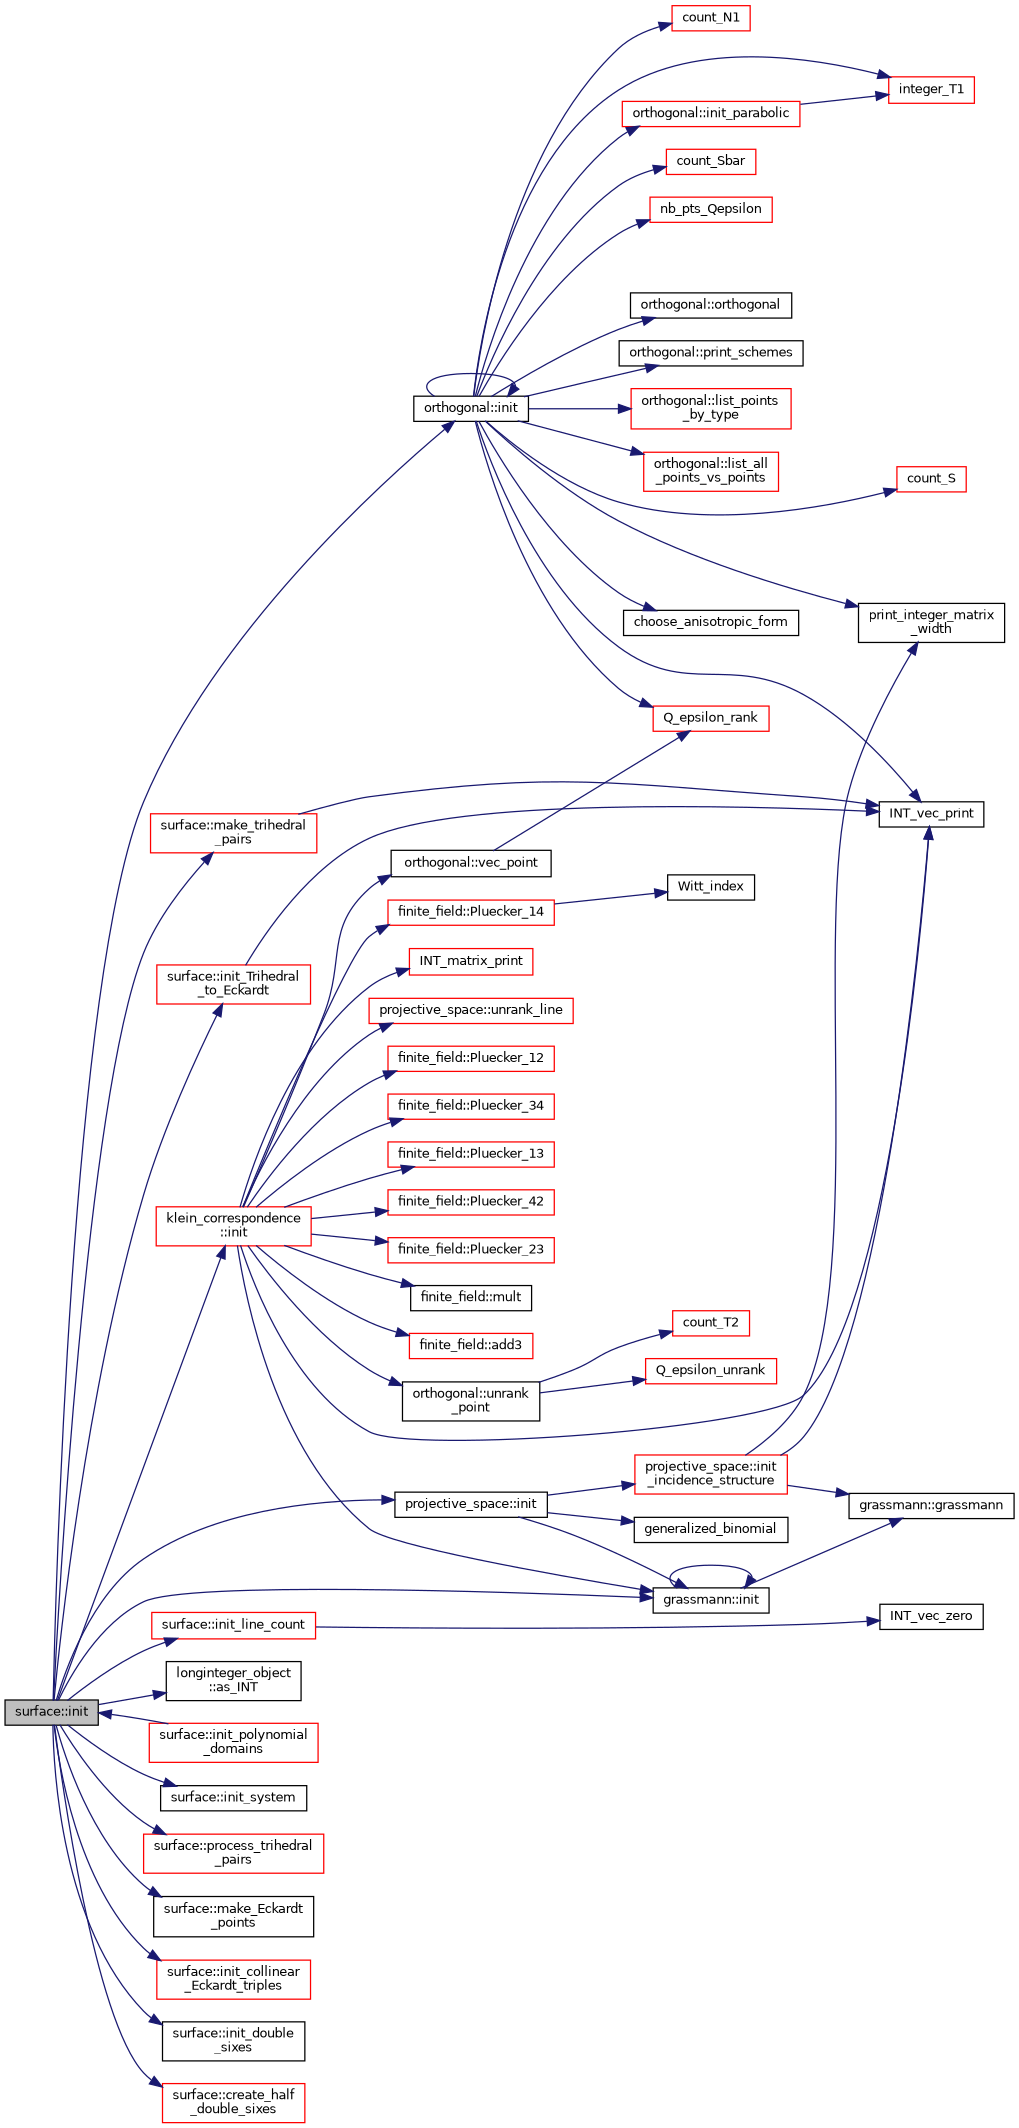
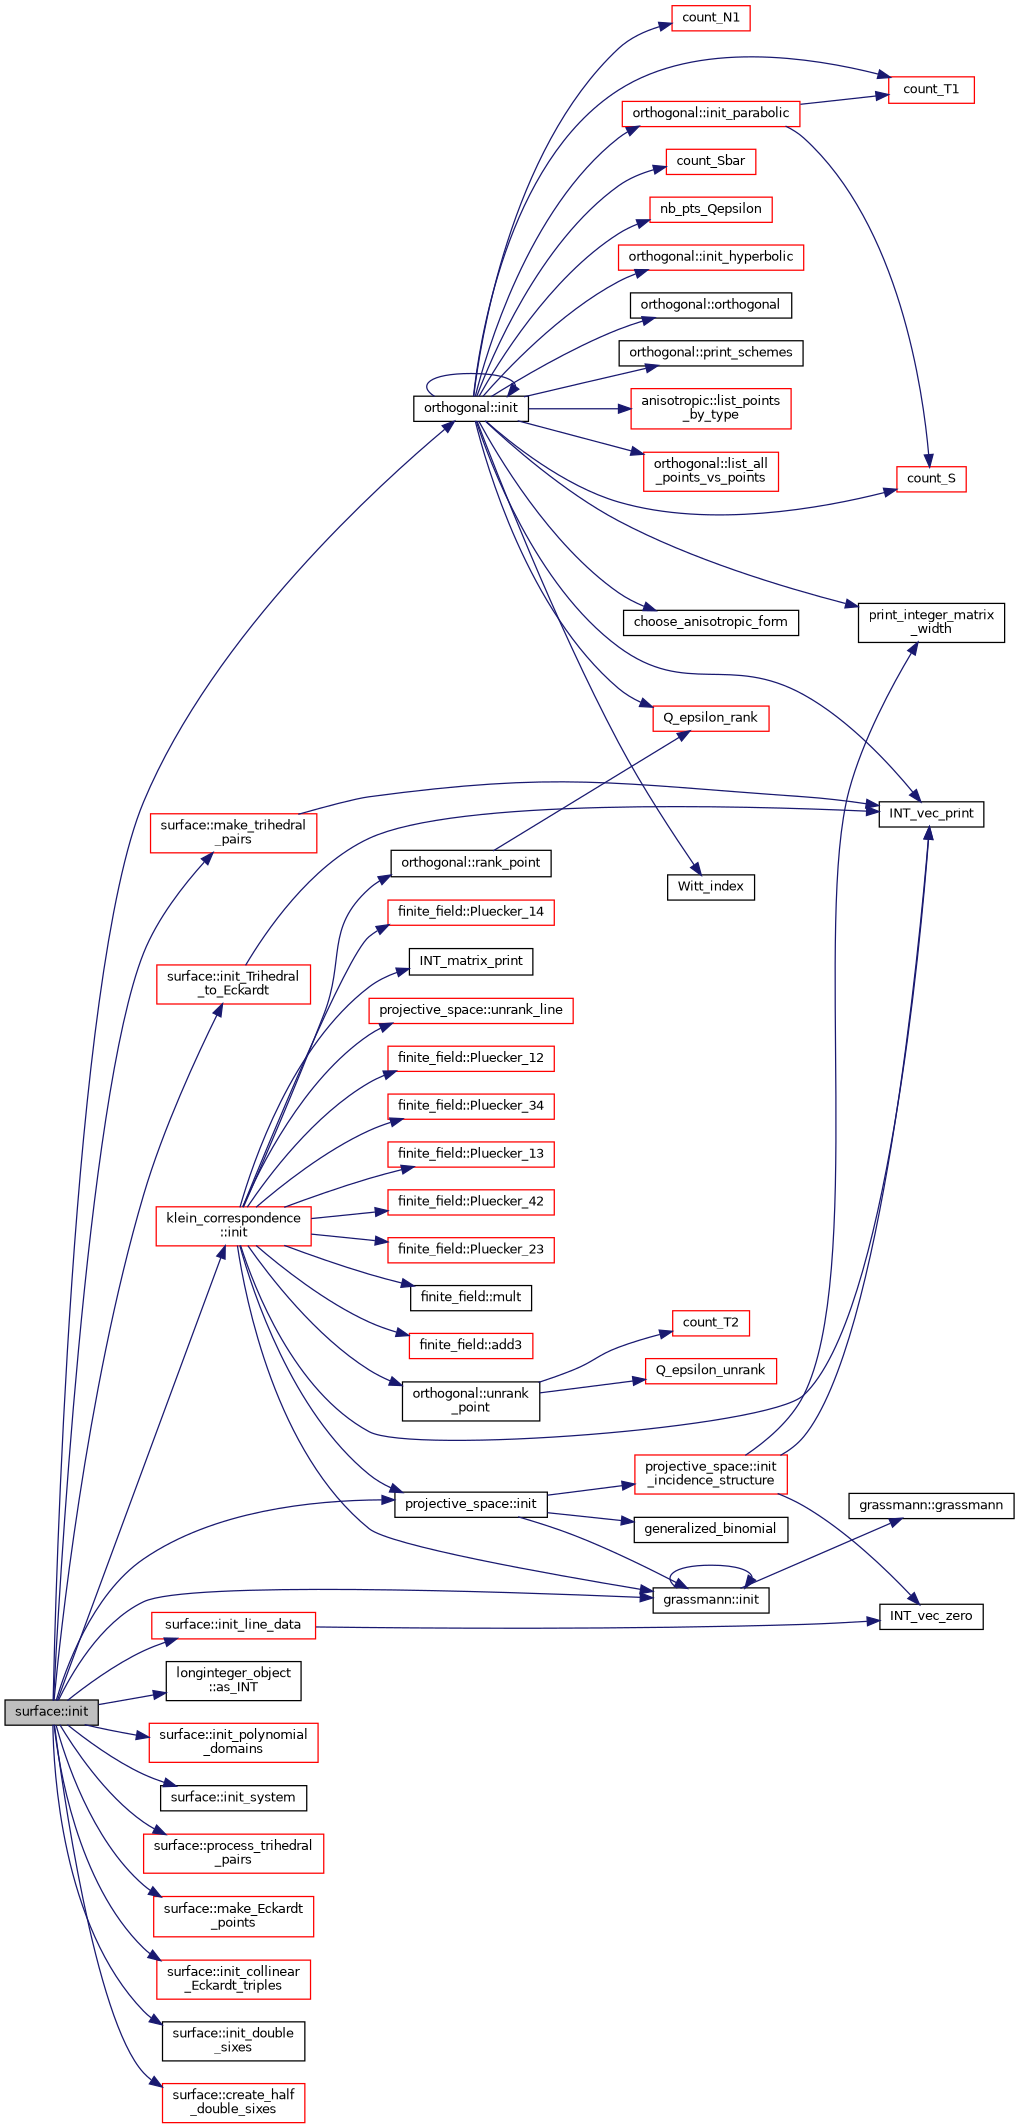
node "integer_T1": label "integer_T1" -> "count_T1"
node "orthogonal::init_hyperbolic": added
edge "orthogonal::init_parabolic" -> "count_S": added
node "orthogonal::list_points _by_type": label "orthogonal::list_points _by_type" -> "anisotropic::list_points _by_type"
node "orthogonal::vec_point": label "orthogonal::vec_point" -> "orthogonal::rank_point"
edge "finite_field::Pluecker_14" -> "Witt_index": now "orthogonal::init" -> "Witt_index"
node "INT_matrix_print": color red -> black
edge "klein_correspondence ::init" -> "projective_space::init": added
edge "projective_space::init _incidence_structure" -> "grassmann::grassmann": now "projective_space::init _incidence_structure" -> "INT_vec_zero"
node "surface::init_line_count": label "surface::init_line_count" -> "surface::init_line_data"
edge "surface::init_polynomial _domains" -> "surface::init": reversed
node "surface::make_Eckardt _points": color black -> red
